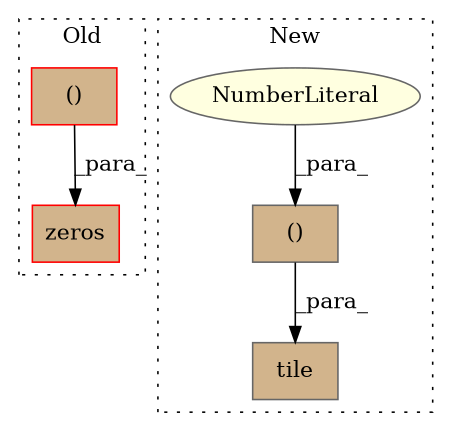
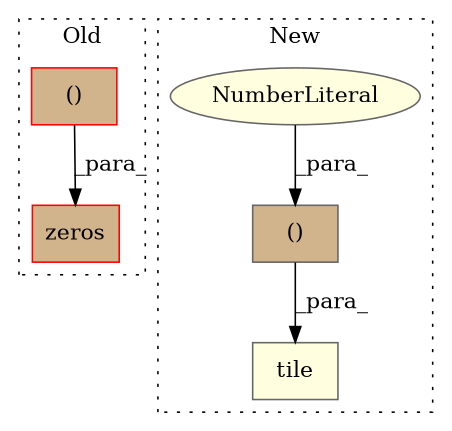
node "tile": fillcolor tan -> lightyellow
